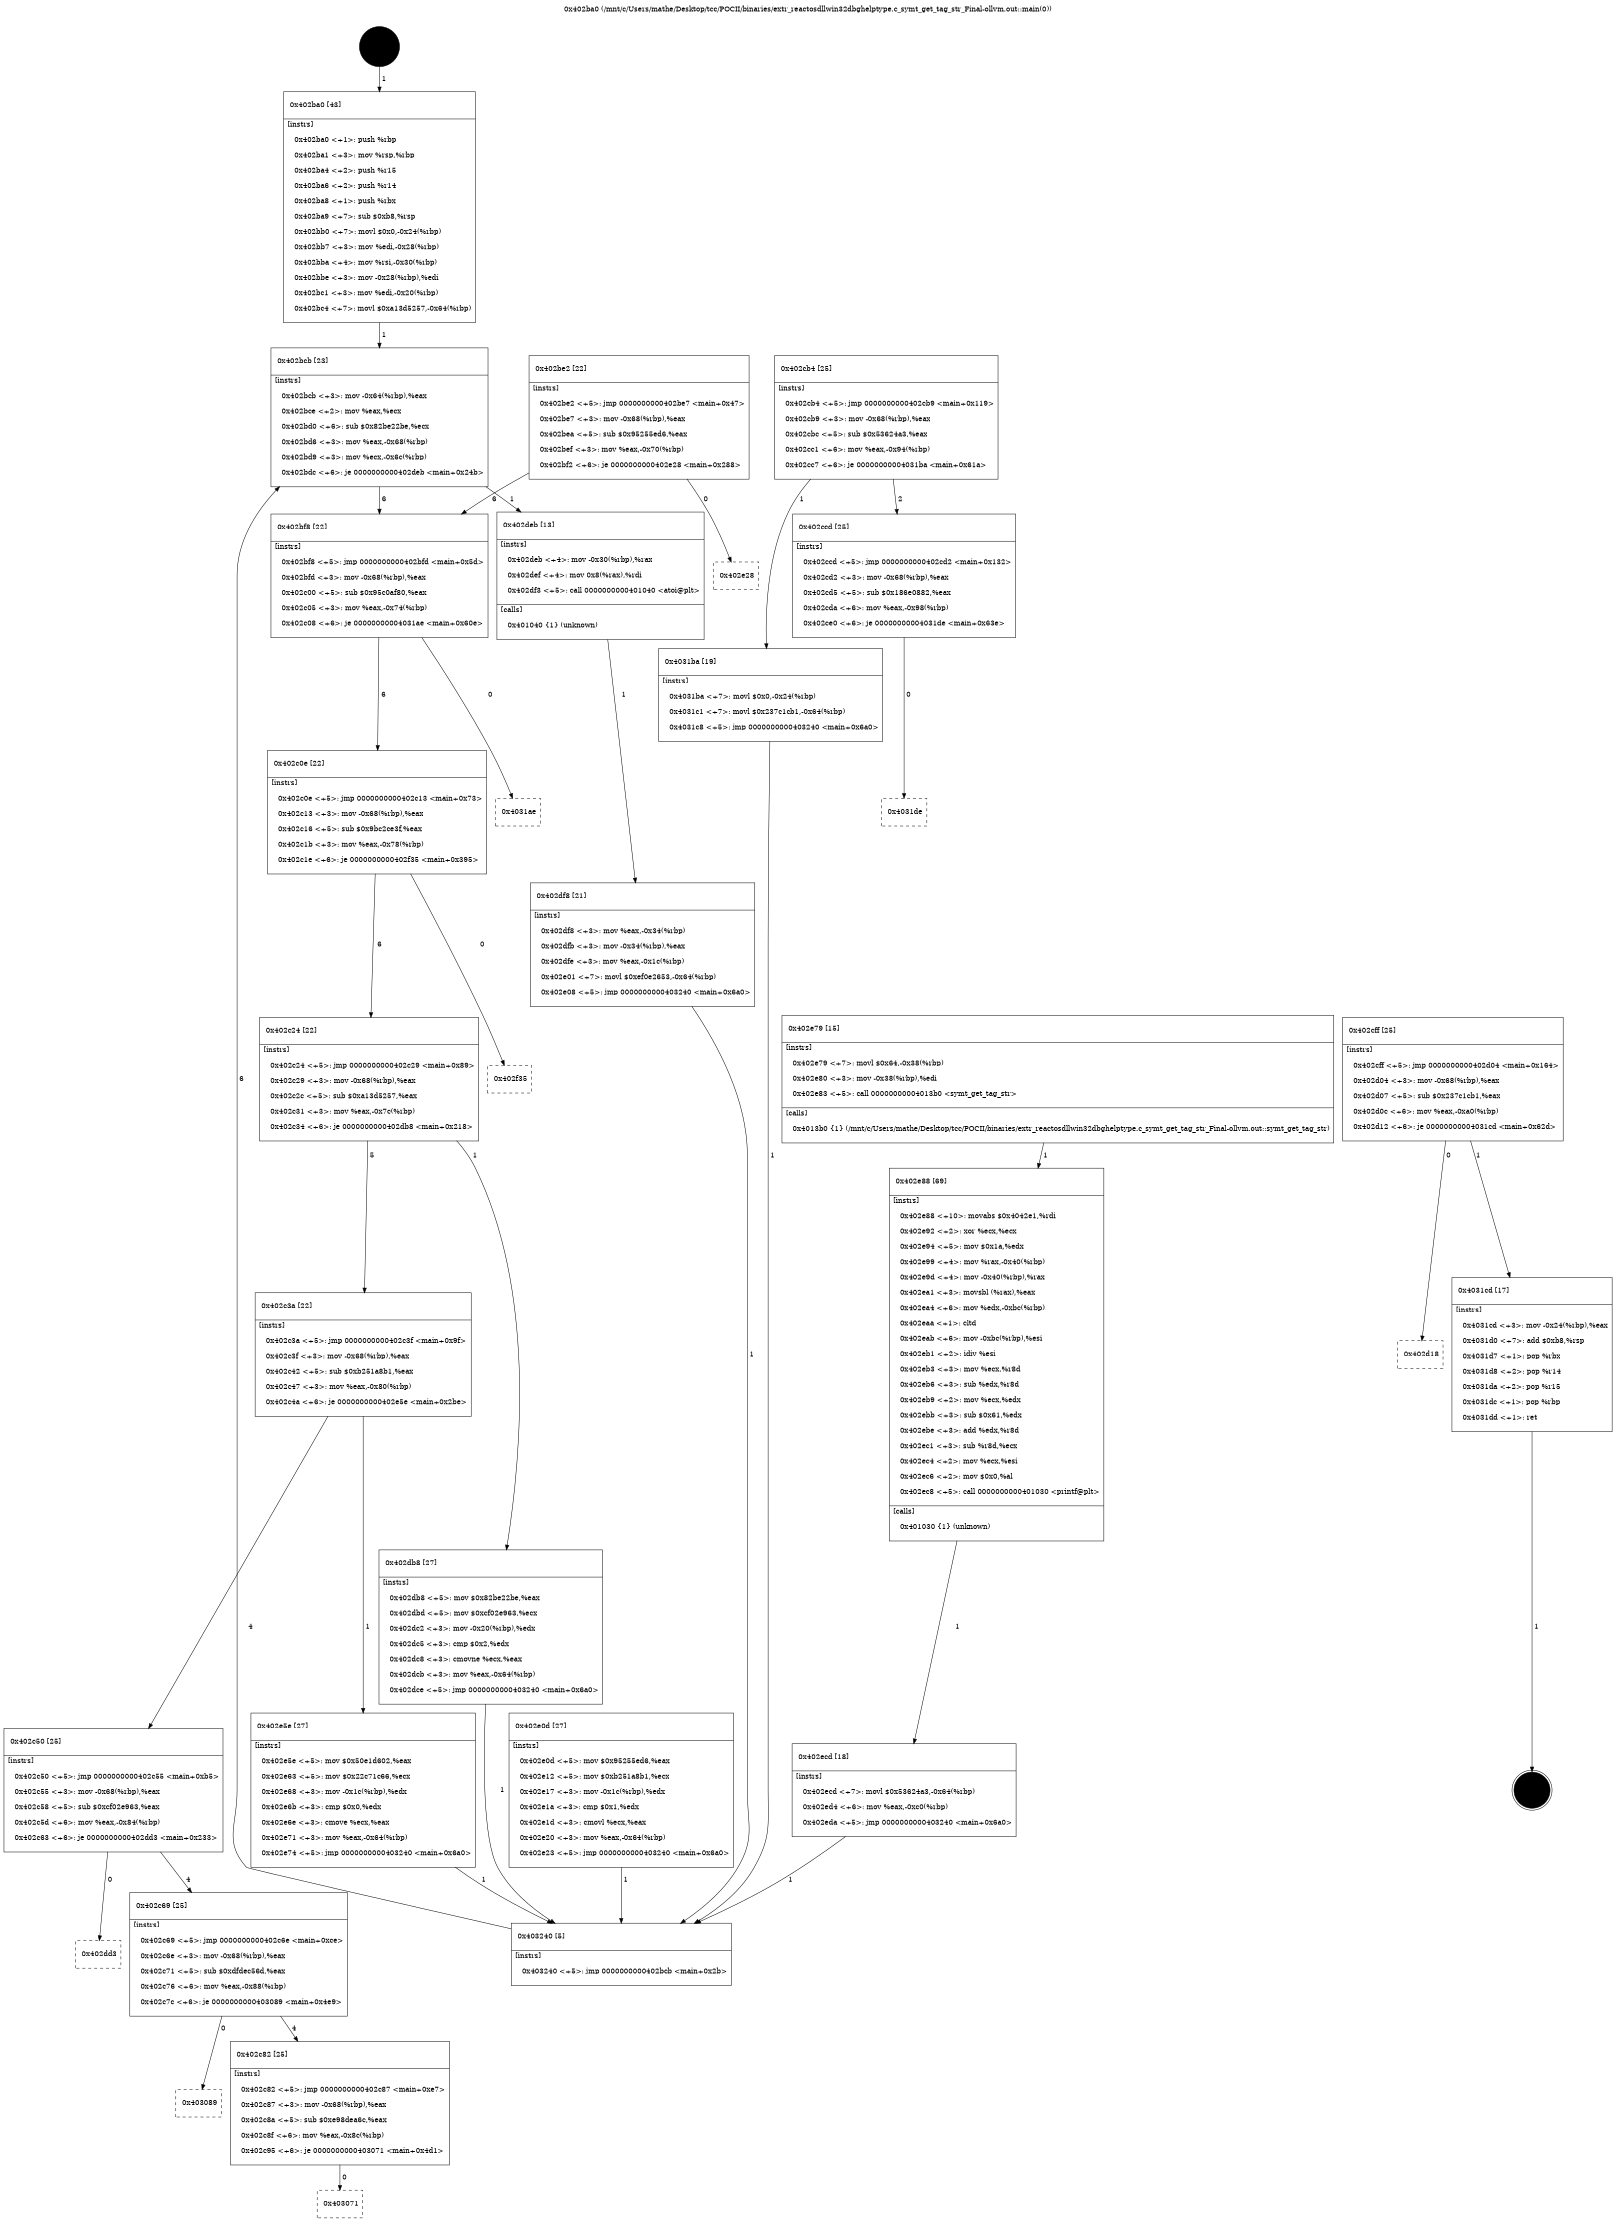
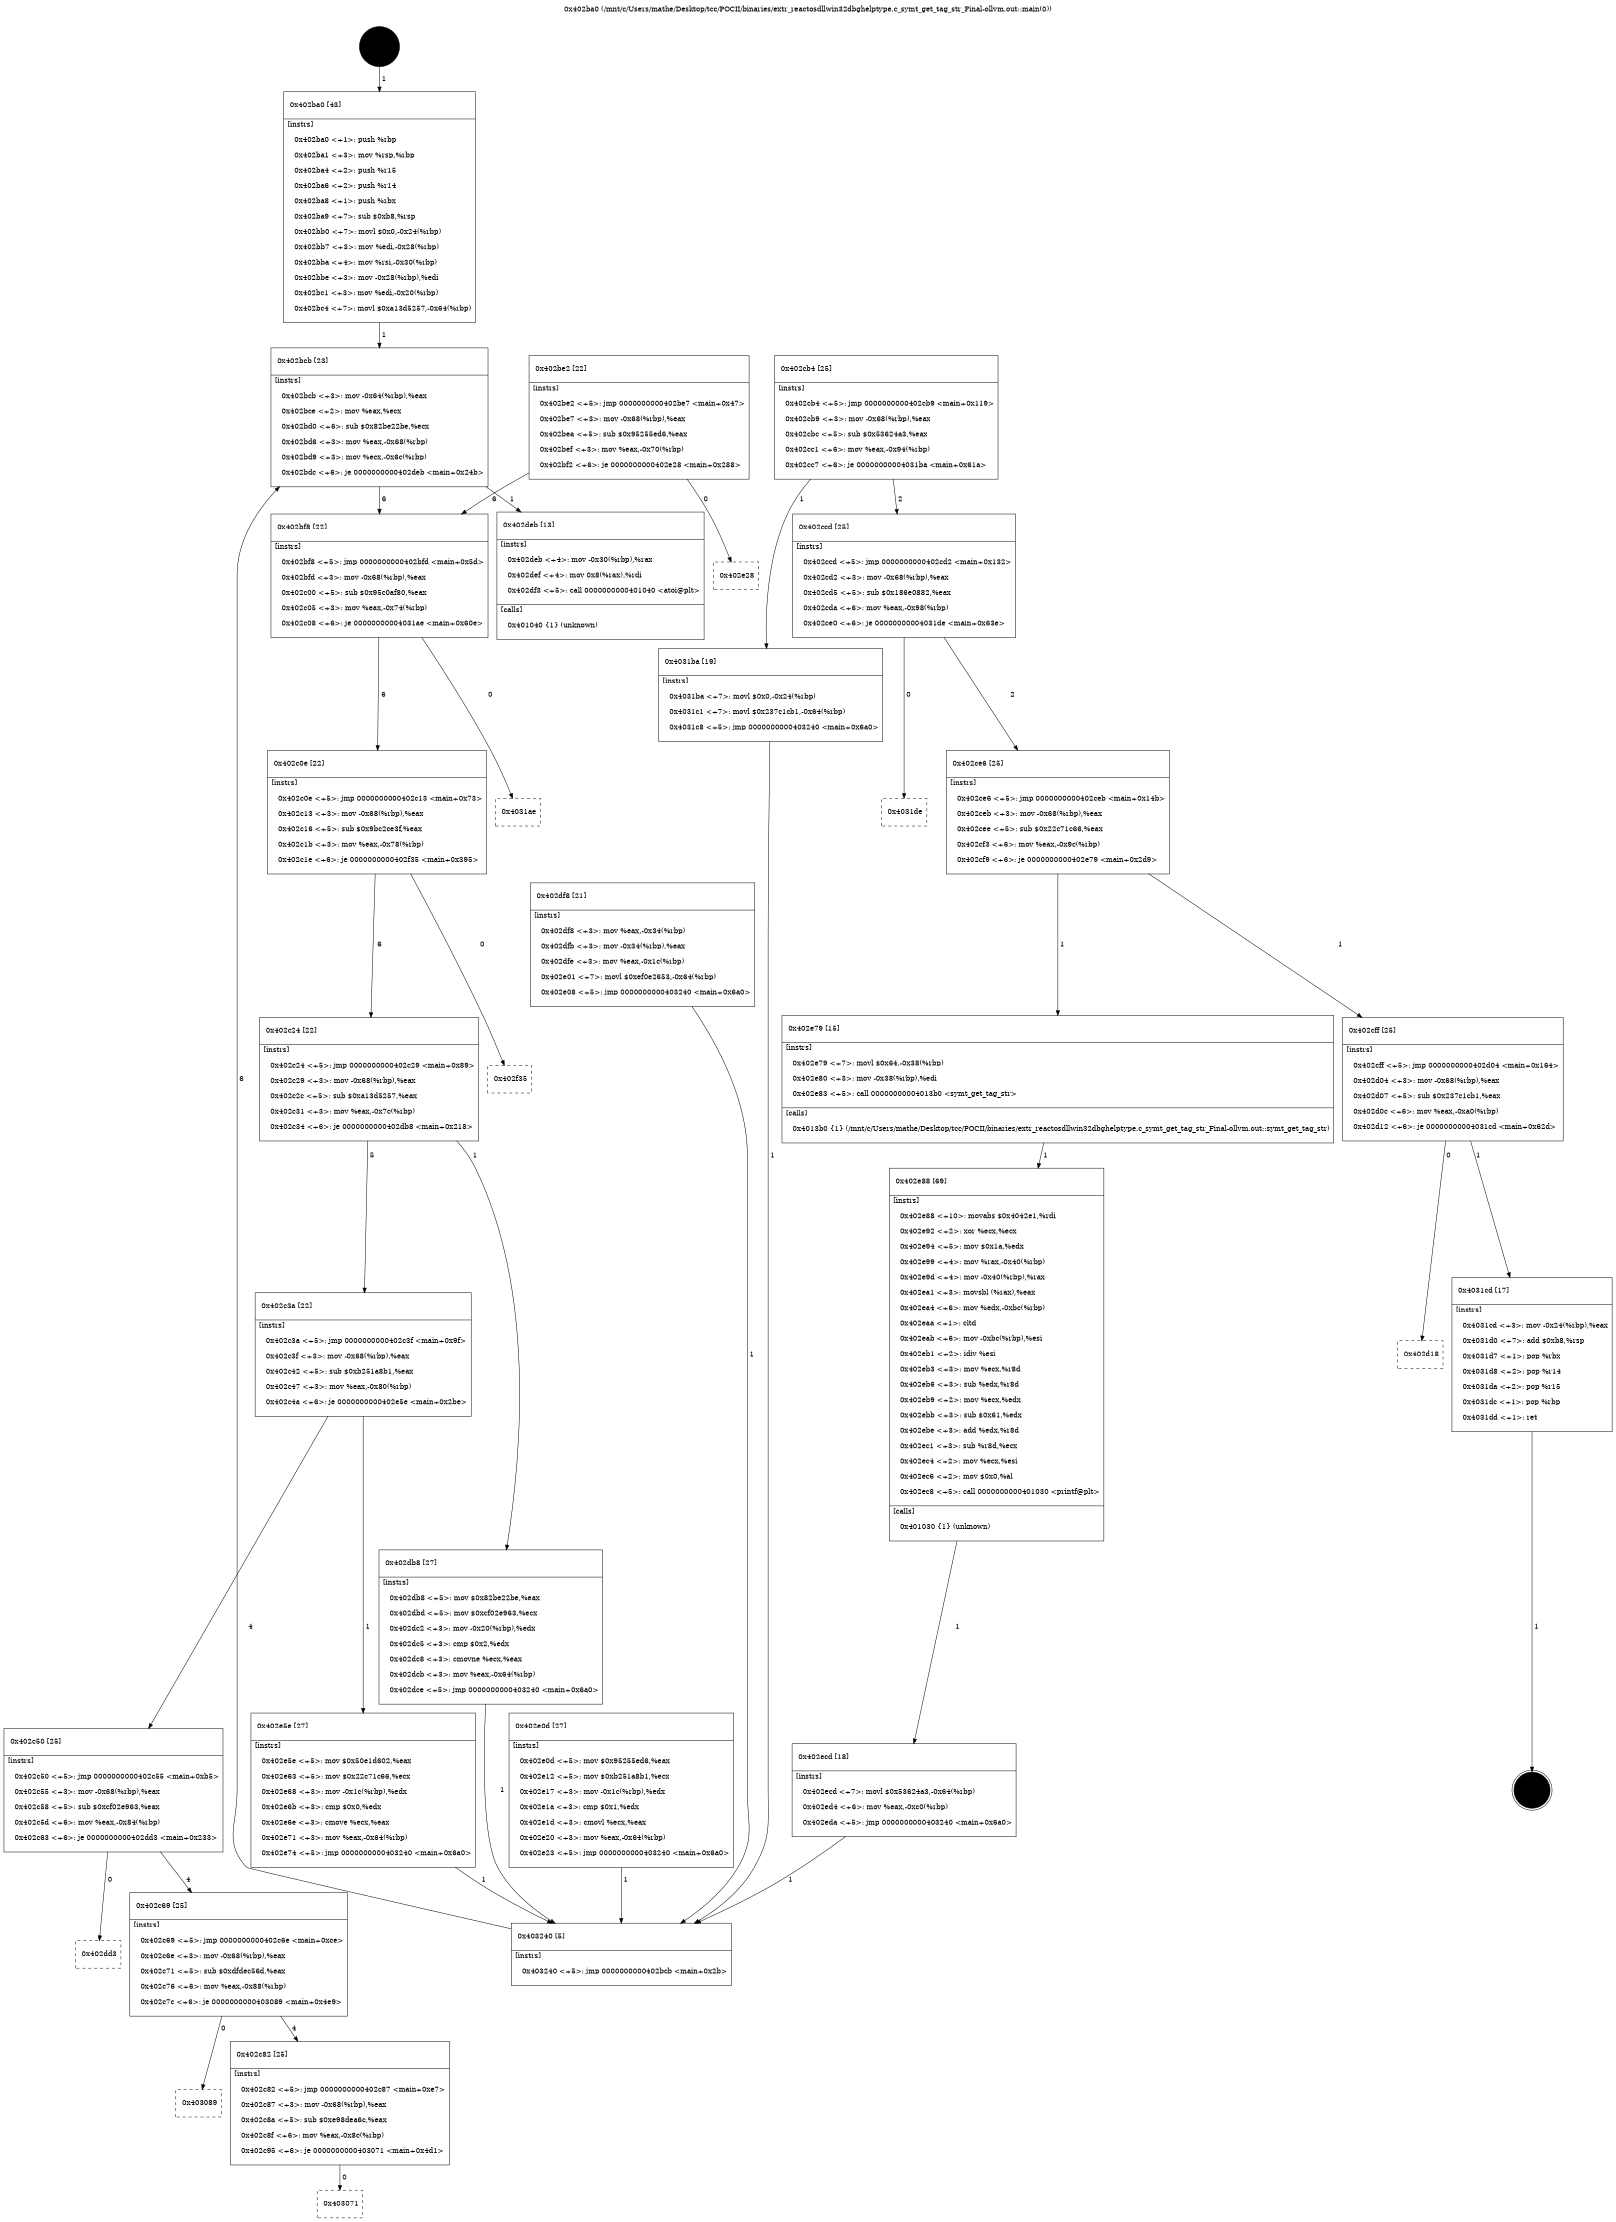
edge "0x402deb [13]" -> "0x402df8 [21]": removed, label "1"
node "0x402ce6 [25]": added
